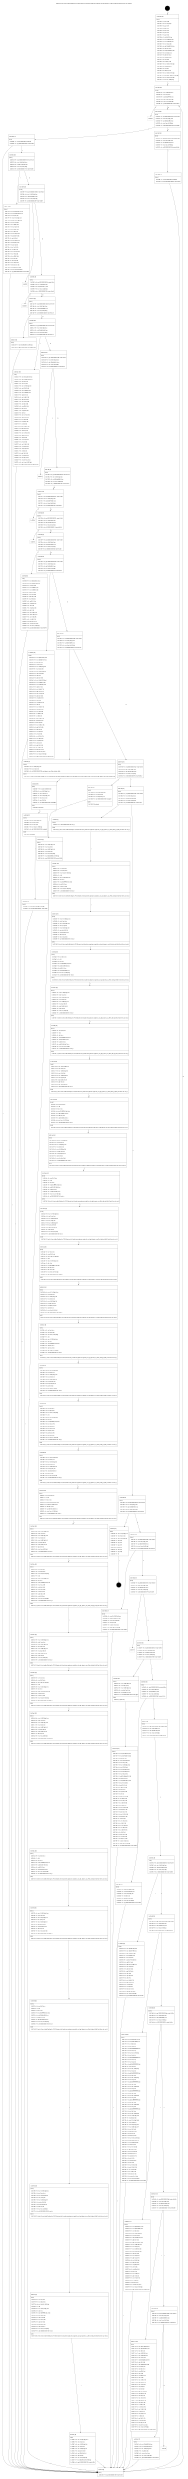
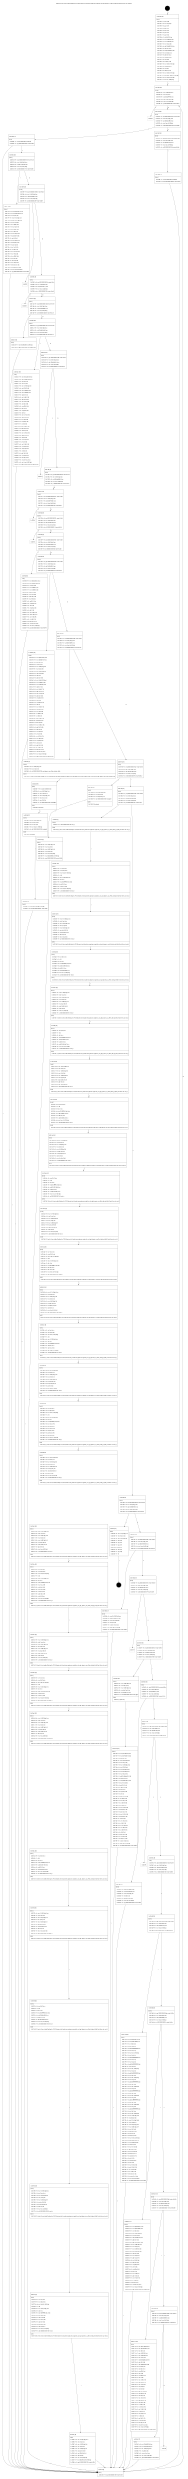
node "0x401ddc [40]": removed
node "0x402294": added
node "0x4018e0 [88]": removed
